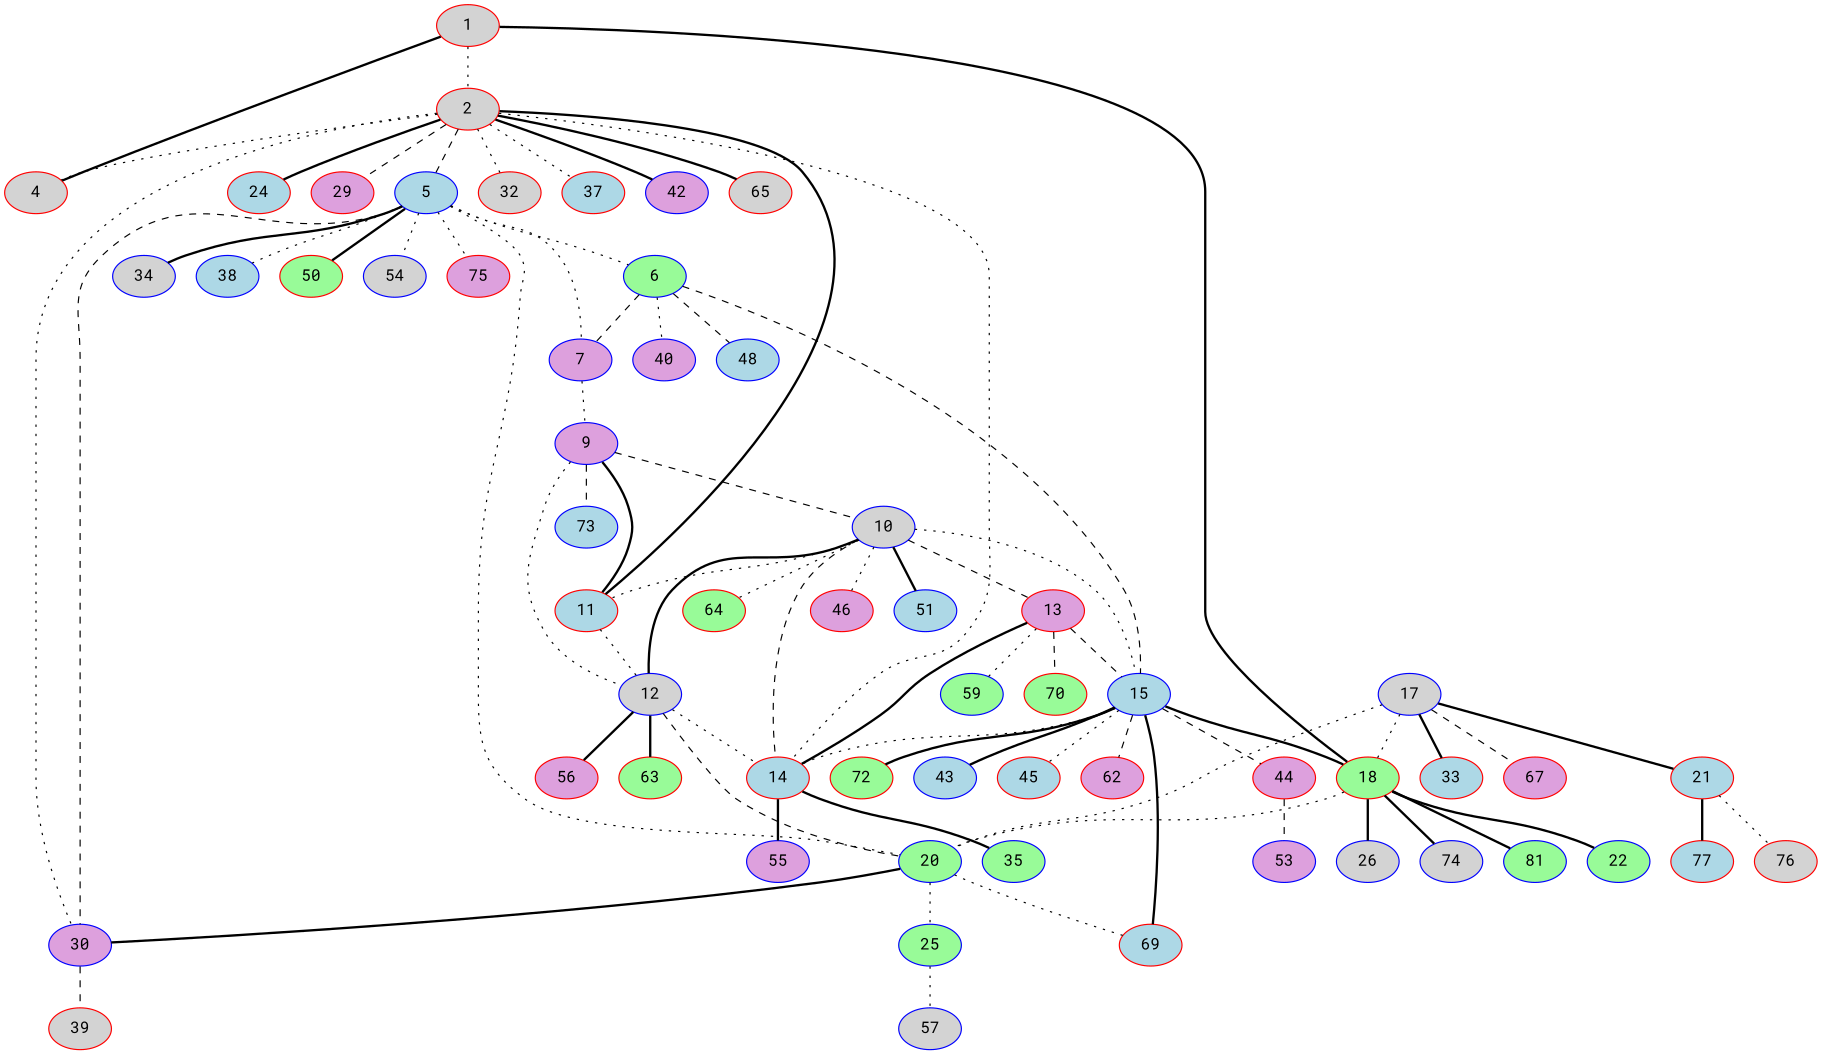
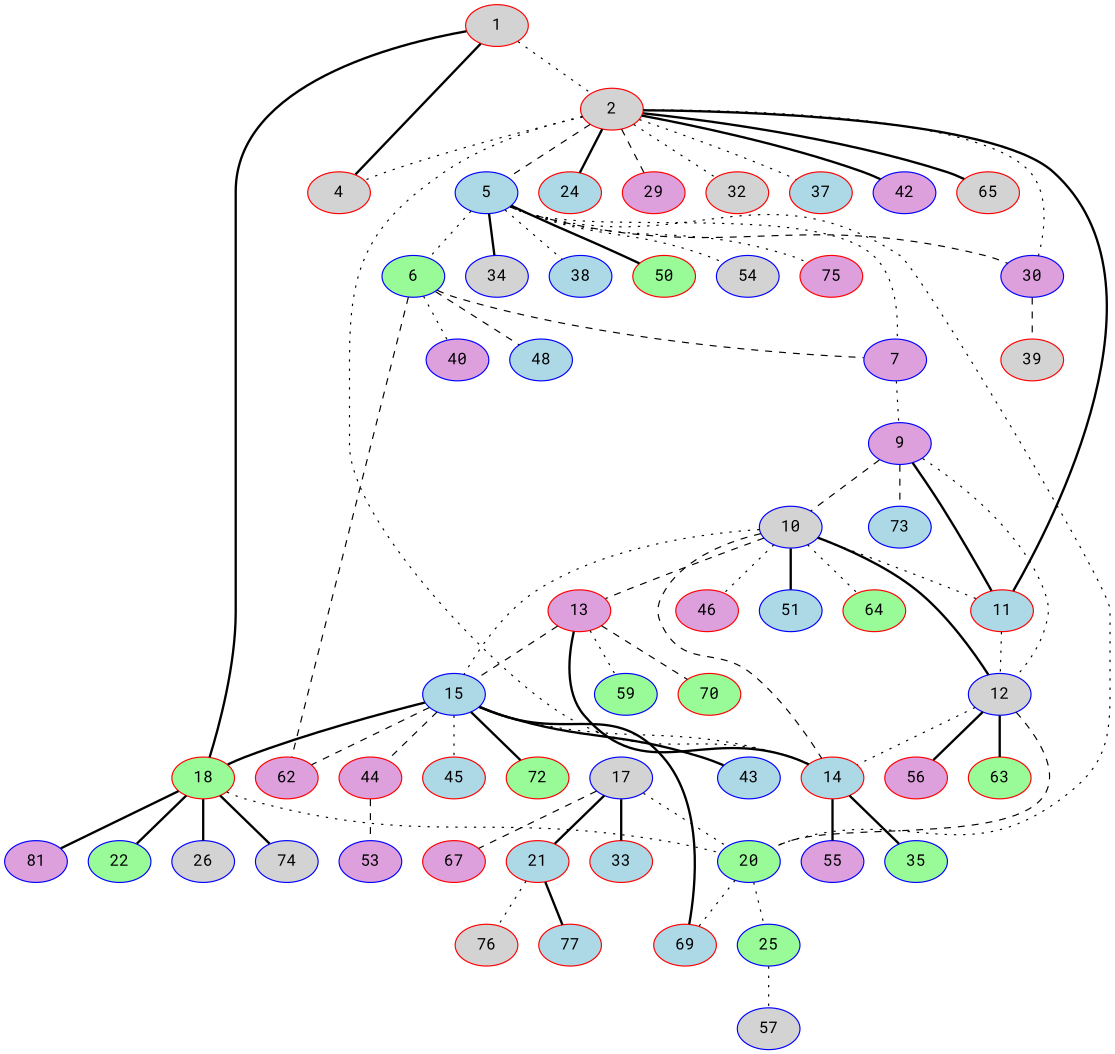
edge "6" -- "15": now "6" -- "62"
edge "17" -- "18": removed
node "81": fillcolor palegreen -> plum
edge "20" -- "30": removed
